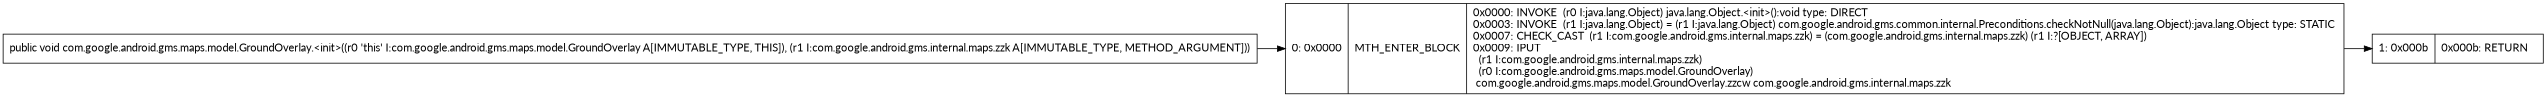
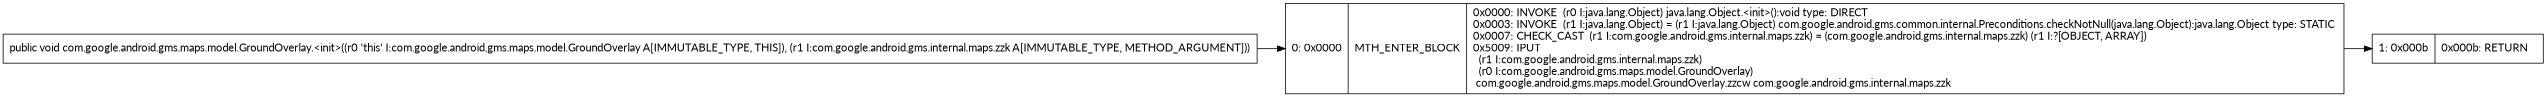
node "0: 0x0000": text "0x0009: IPUT" -> "0x5009: IPUT"
